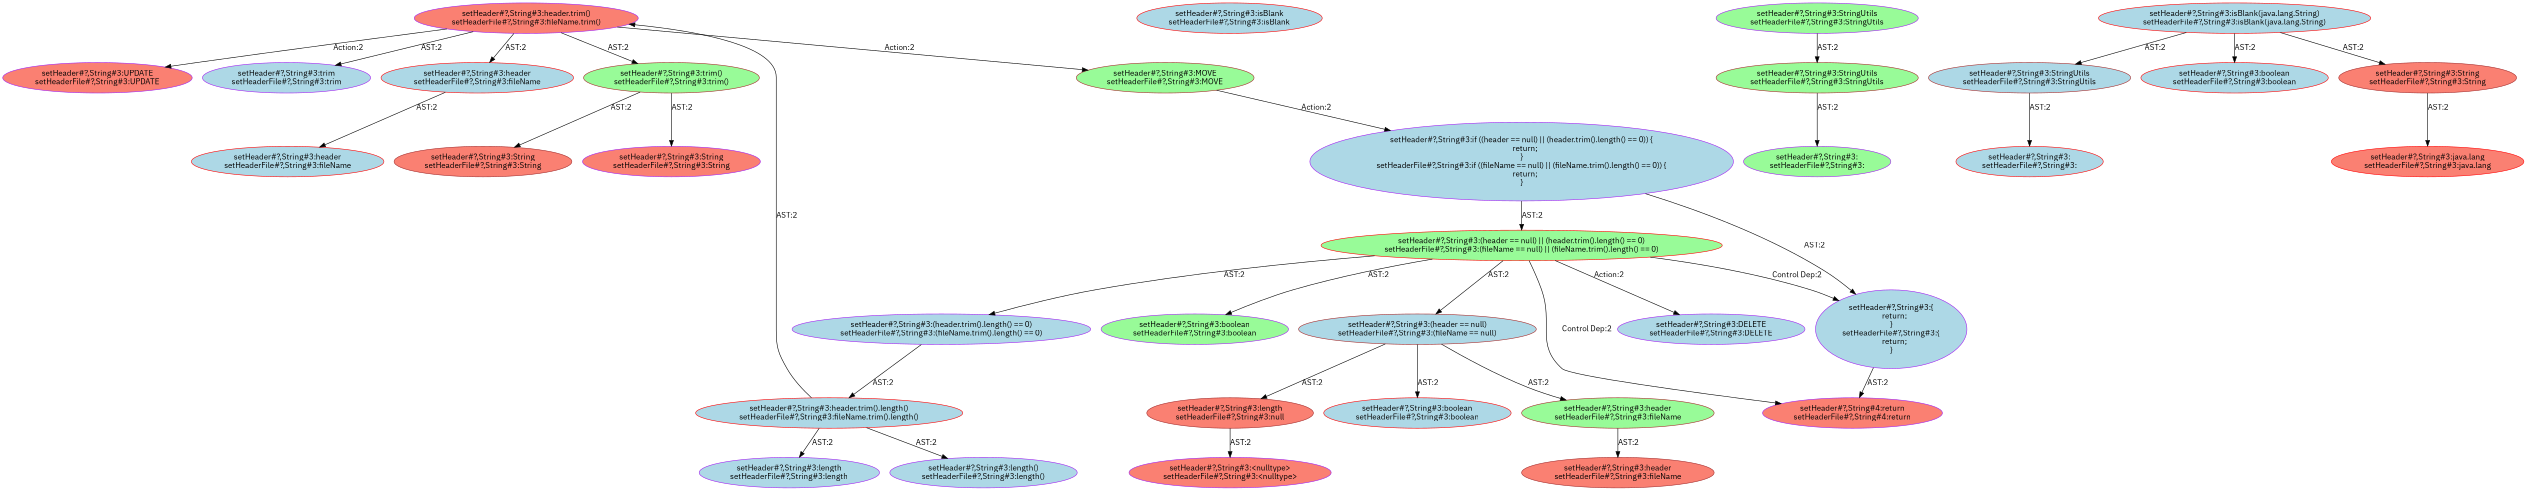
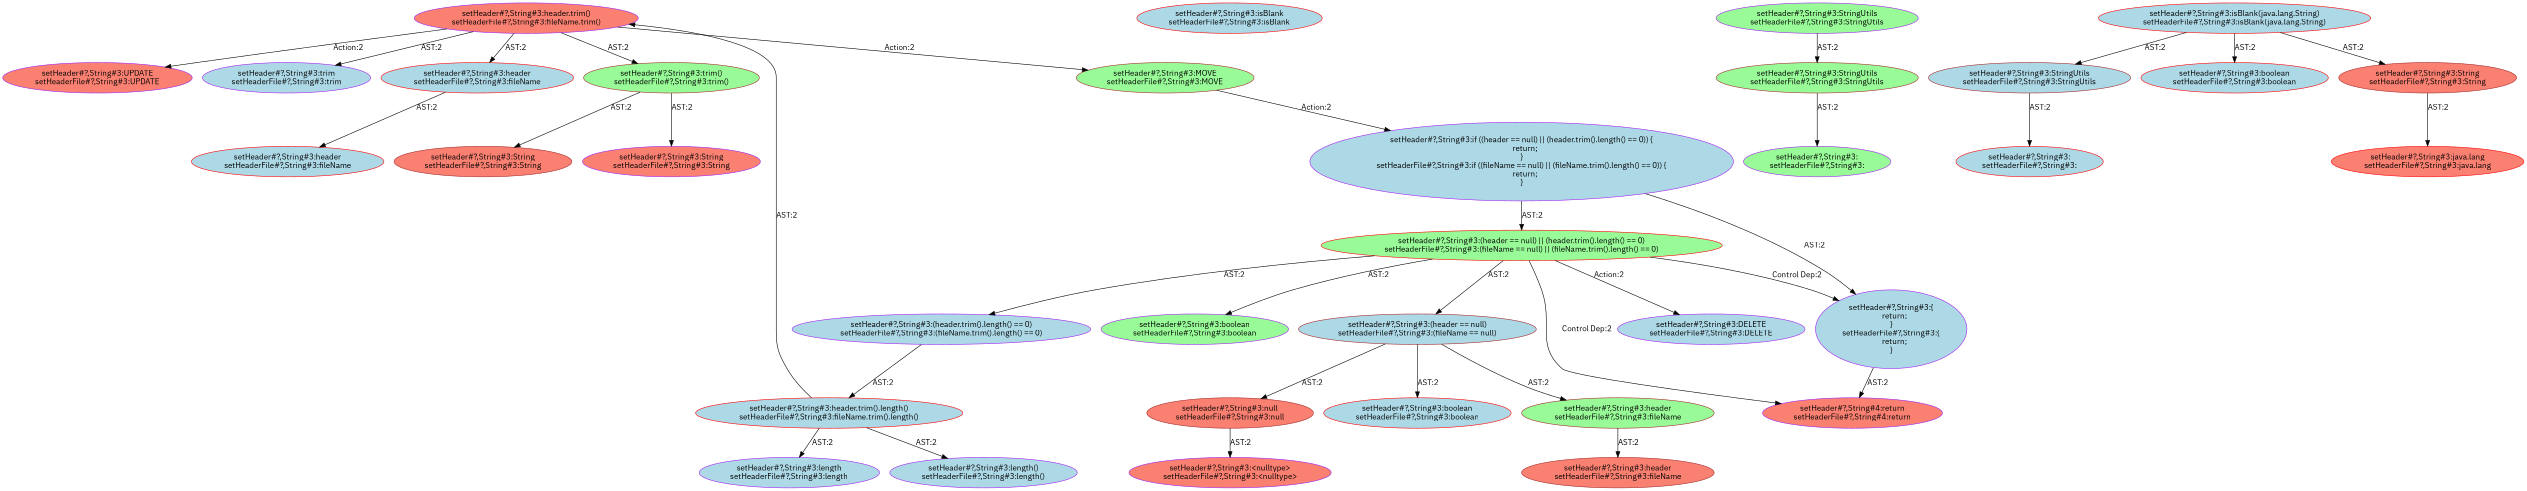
node "setHeader#?,String#3:length setHeaderFile#?,String#3:null": label "setHeader#?,String#3:length setHeaderFile#?,String#3:null" -> "setHeader#?,String#3:null setHeaderFile#?,String#3:null"
